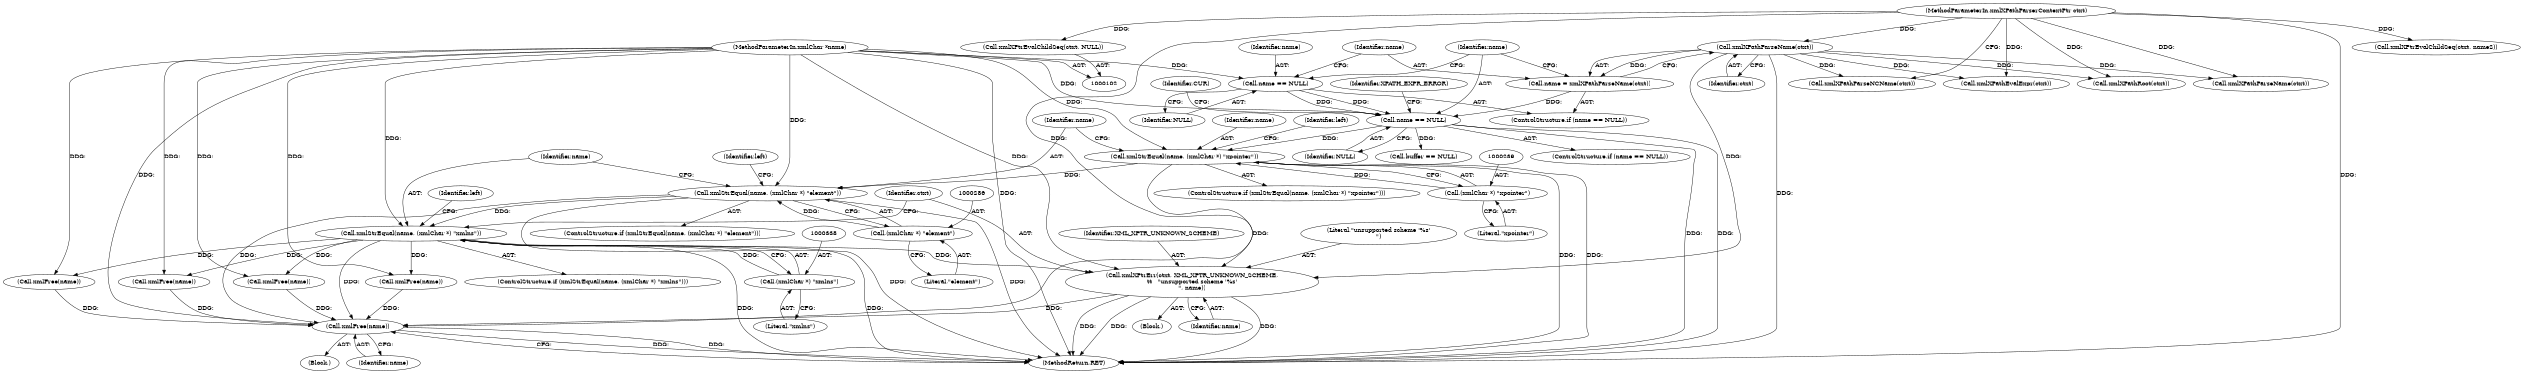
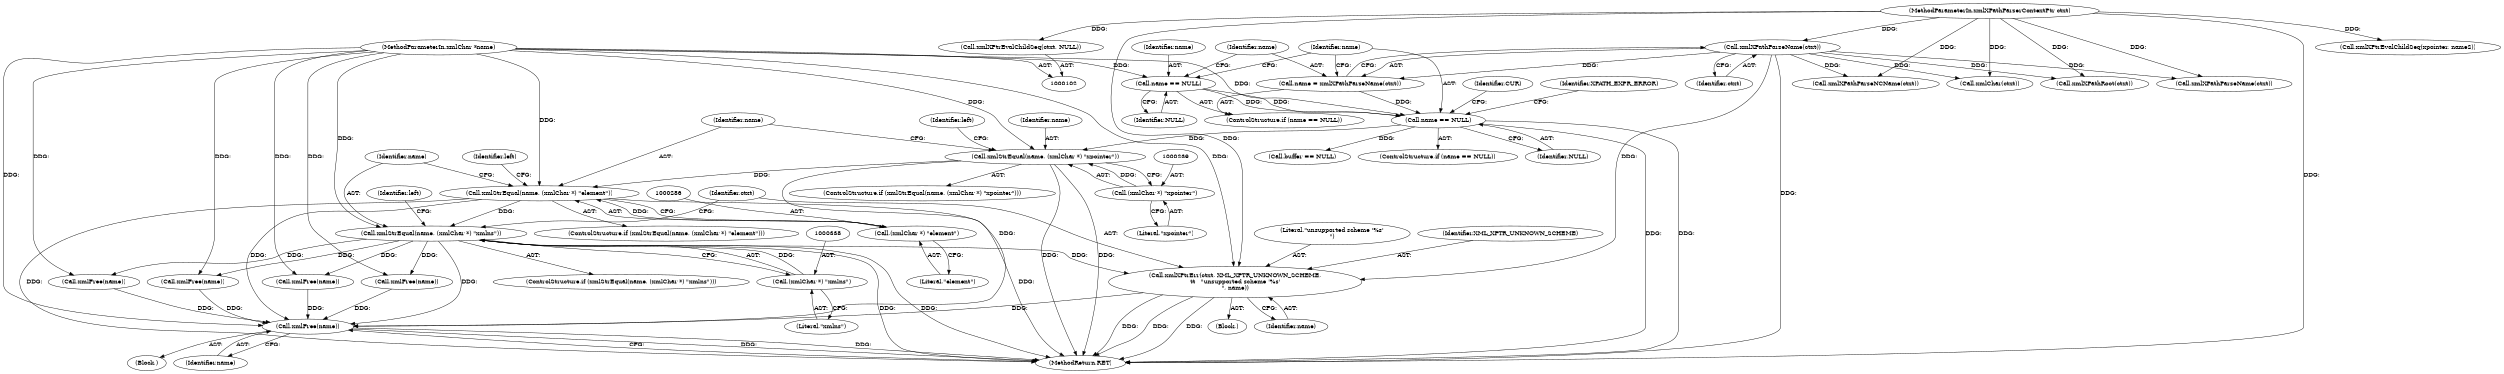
edge "(MethodParameterIn,xmlXPathParserContextPtr ctxt)" -> "(Call,xmlXPathParseNCName(ctxt))": label "CFG: " -> "DDG: "
node "(Call,xmlXPtrEvalChildSeq(ctxt, name2))": label "(Call,xmlXPtrEvalChildSeq(ctxt, name2))" -> "(Call,xmlXPtrEvalChildSeq(xpointer, name2))"
node "(Call,xmlXPathEvalExpr(ctxt))": label "(Call,xmlXPathEvalExpr(ctxt))" -> "(Call,xmlChar(ctxt))"
edge "(MethodParameterIn,xmlChar *name)" -> "(MethodReturn,RET)": removed, label "DDG:"
